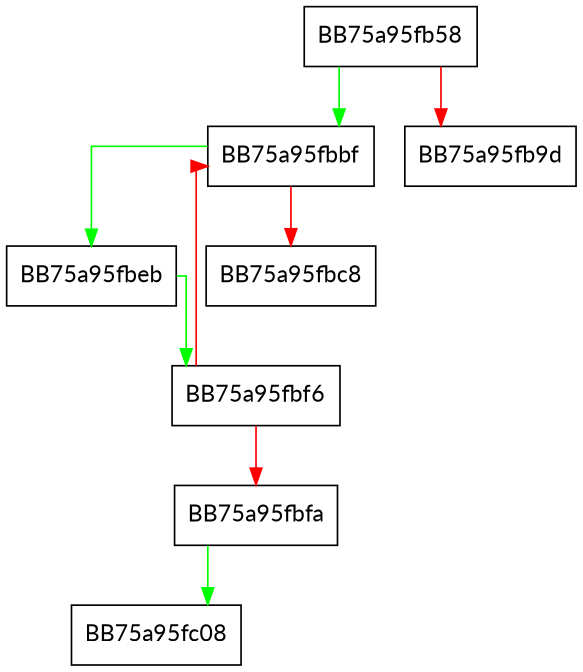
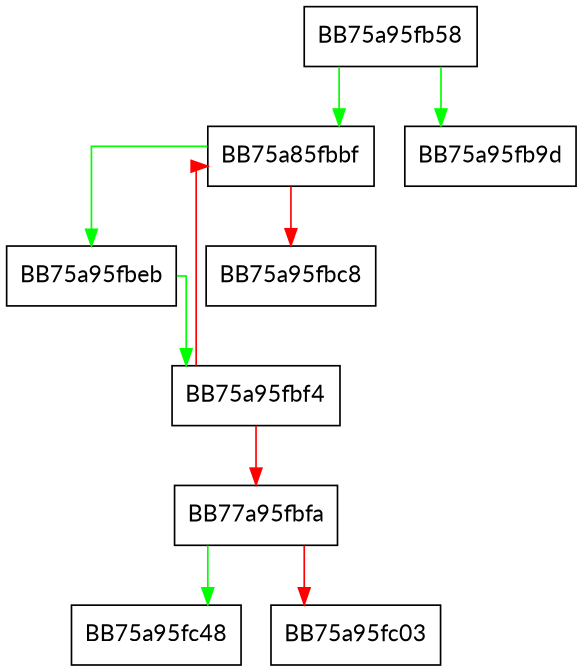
edge "BB75a95fb58" -> "BB75a95fb9d": color red -> green
node "BB75a95fbbf": label "BB75a95fbbf" -> "BB75a85fbbf"
node "BB75a95fbf6": label "BB75a95fbf6" -> "BB75a95fbf4"
node "BB75a95fbfa": label "BB75a95fbfa" -> "BB77a95fbfa"
node "BB75a95fc08": label "BB75a95fc08" -> "BB75a95fc48"
node "BB75a95fc03": added
